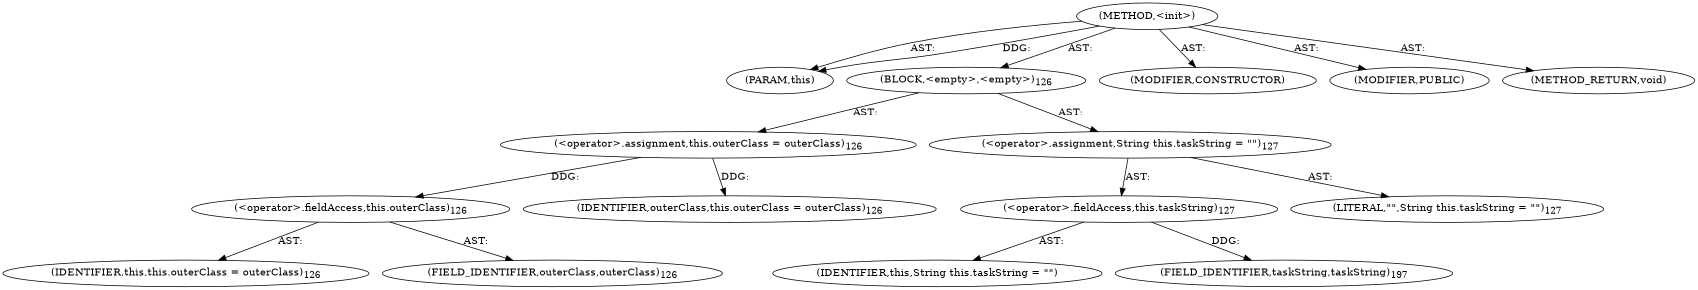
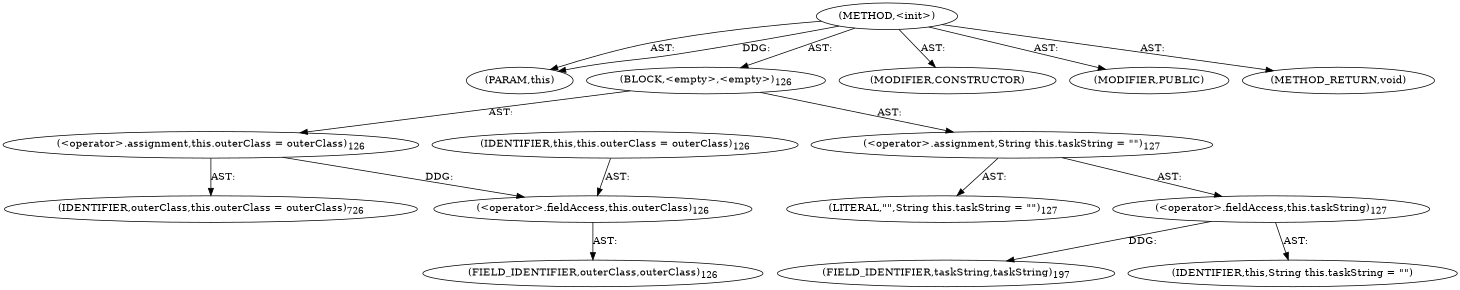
edge "(<operator>.assignment,this.outerClass = outerClass)" -> "(IDENTIFIER,outerClass,this.outerClass = outerClass)": label "DDG: " -> "AST: "
node "(IDENTIFIER,outerClass,this.outerClass = outerClass)": text "126" -> "726"
edge "(<operator>.fieldAccess,this.outerClass)" -> "(IDENTIFIER,this,this.outerClass = outerClass)": reversed
